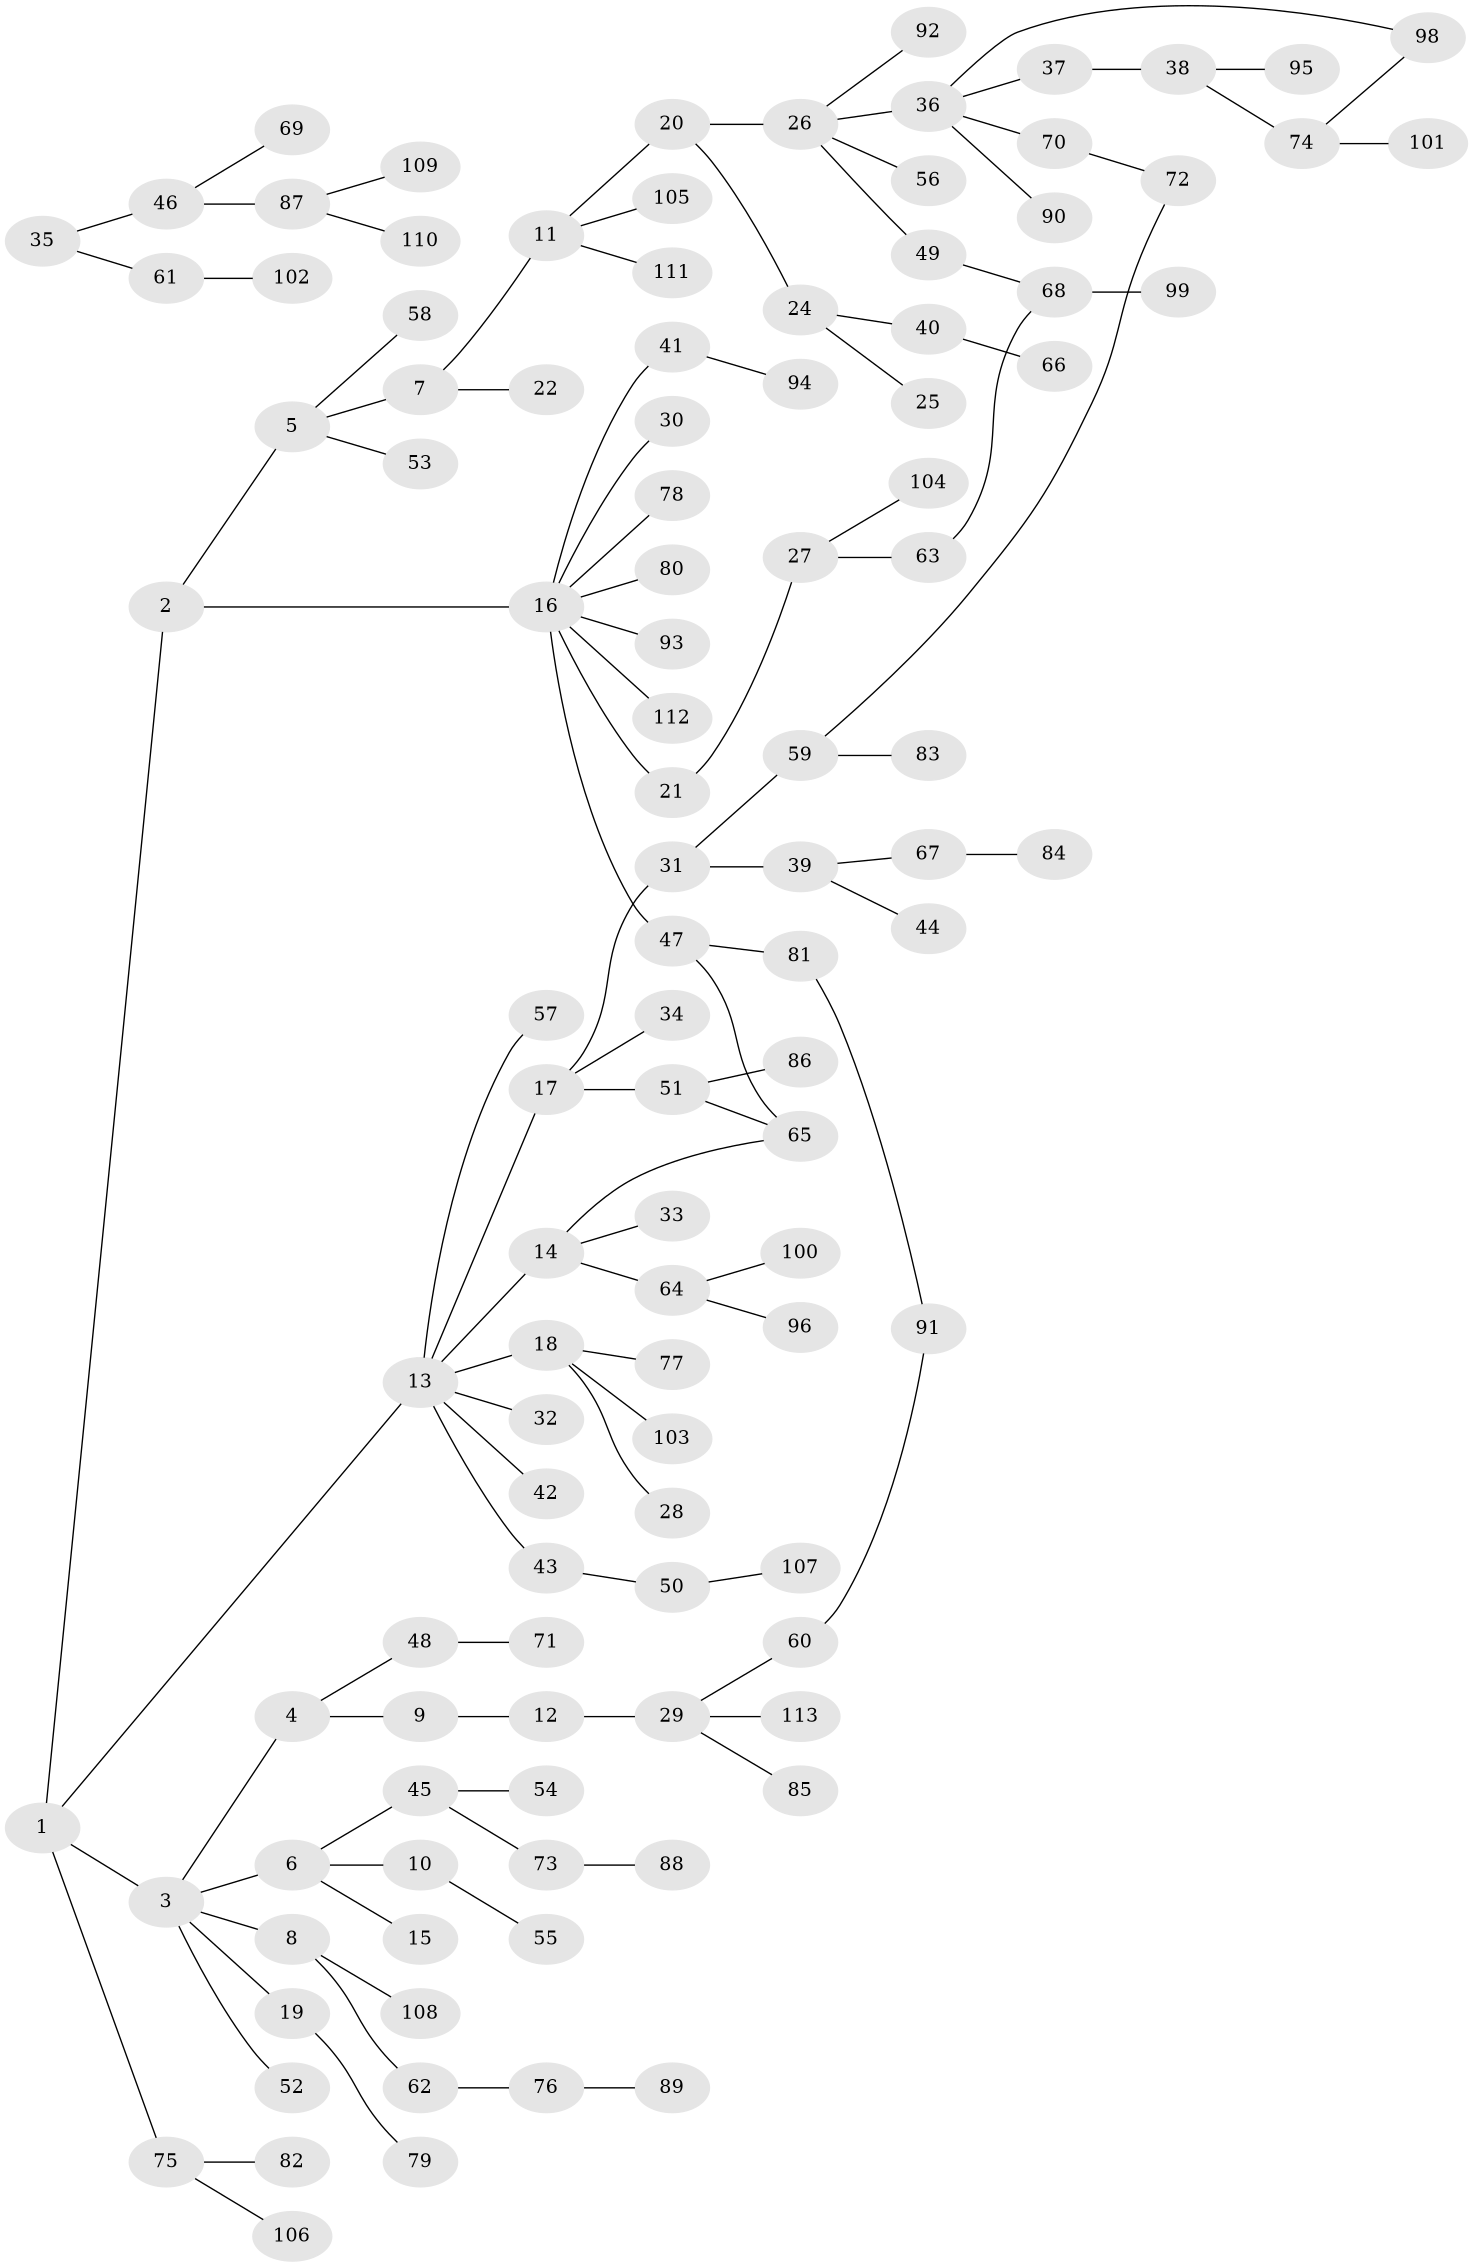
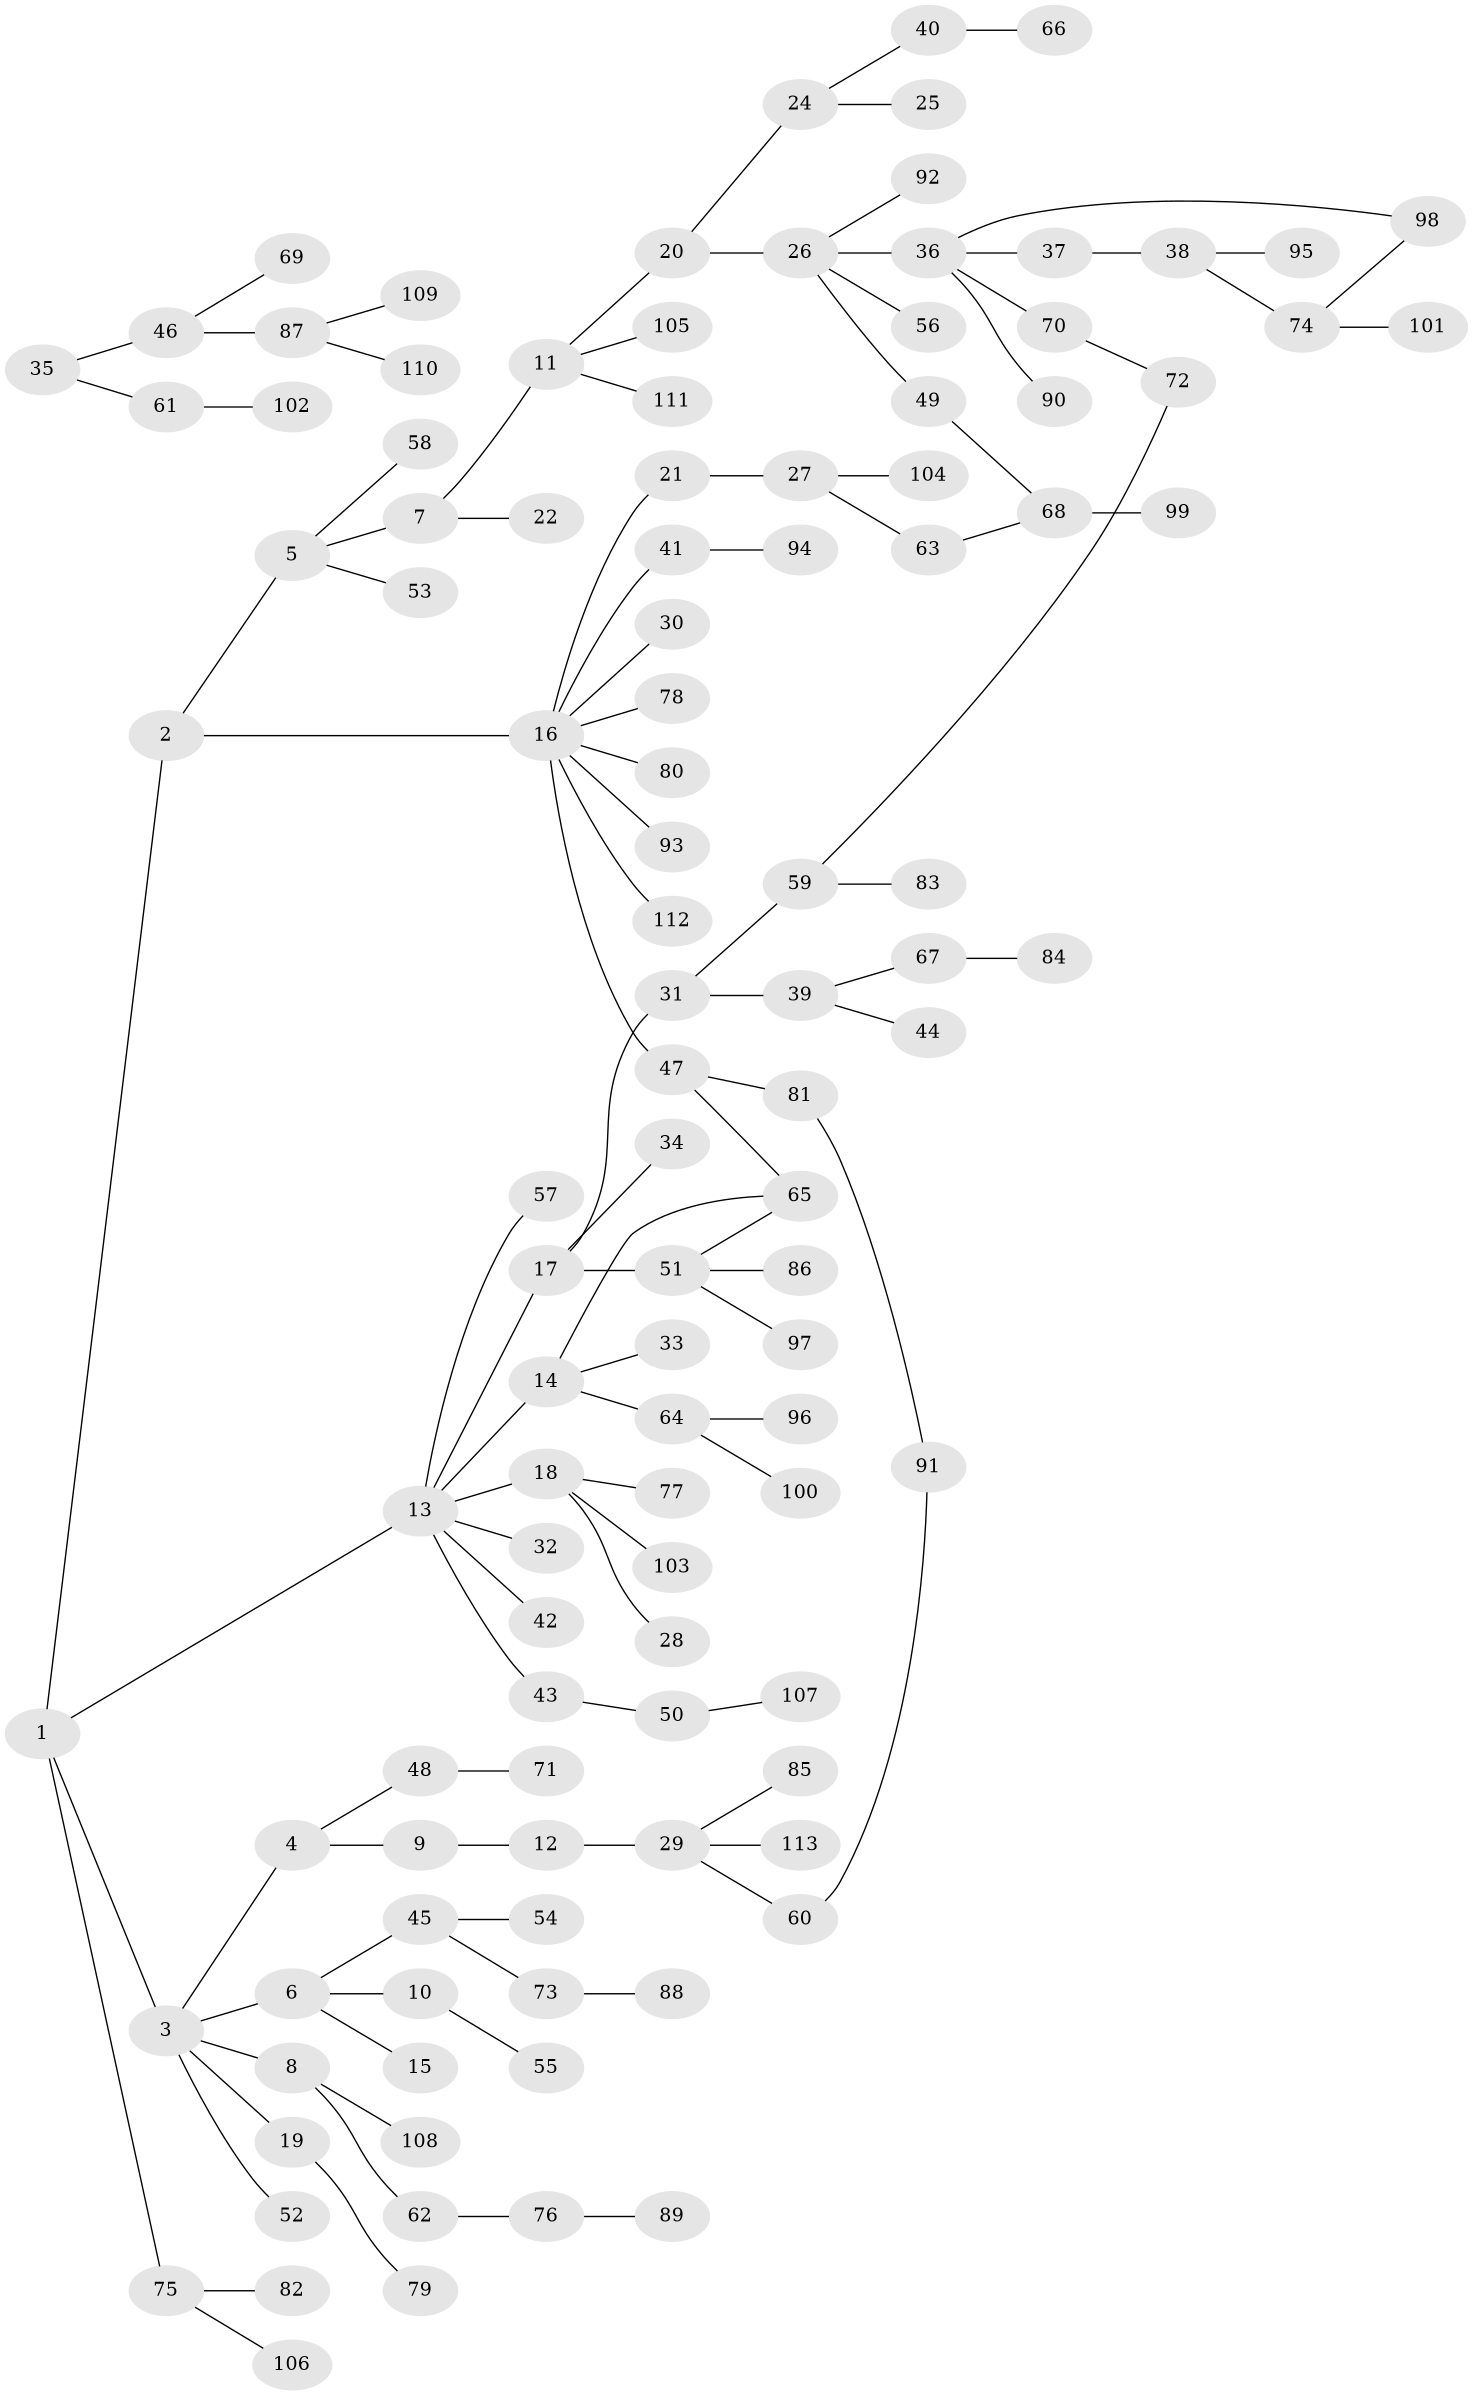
node "97": added
